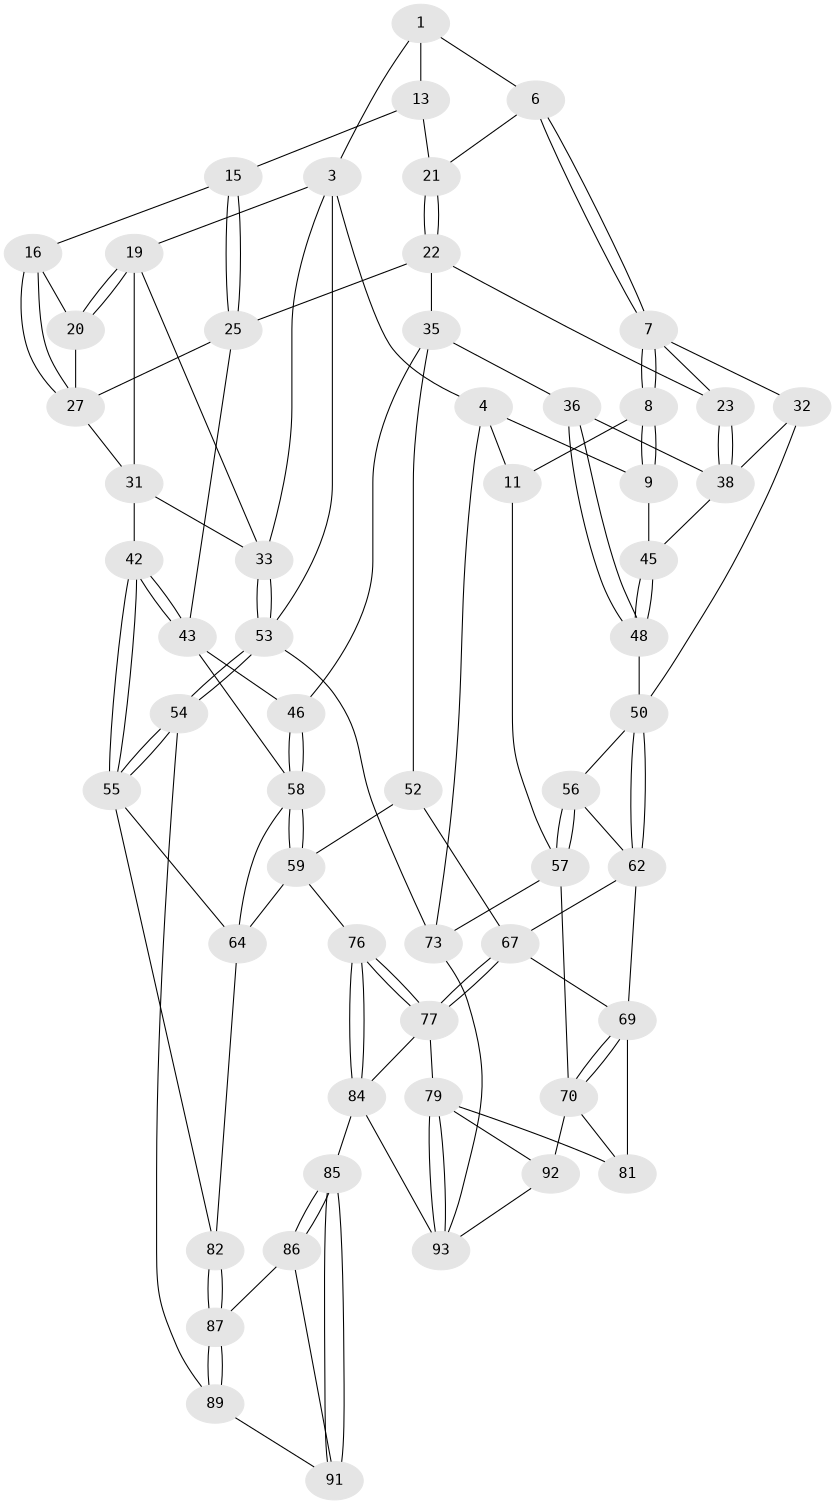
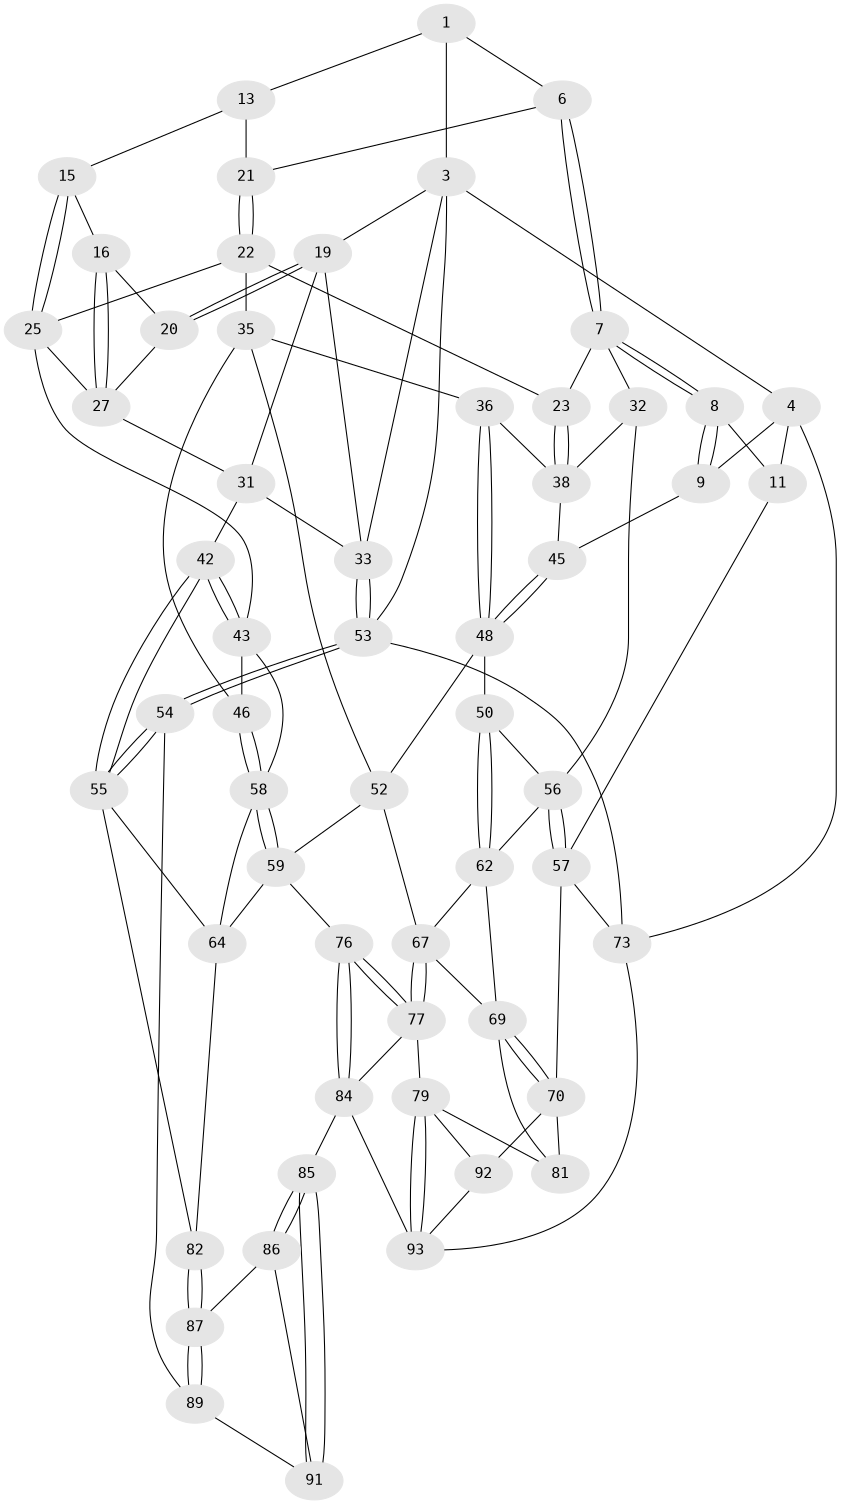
edge "32" -- "50": now "32" -- "56"
edge "48" -- "52": added
